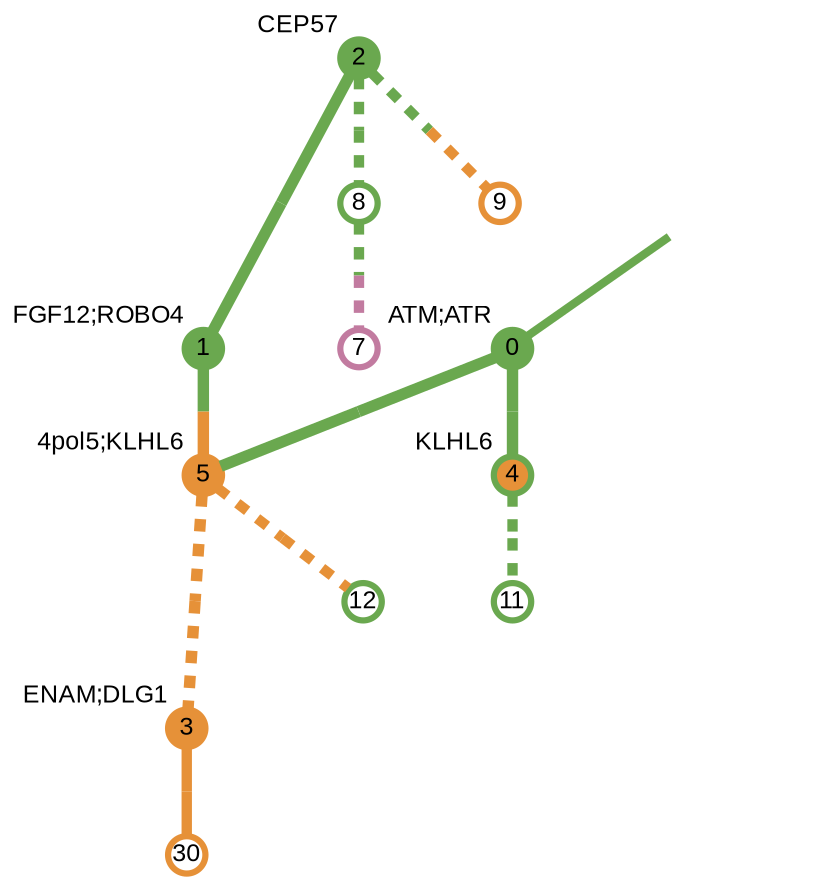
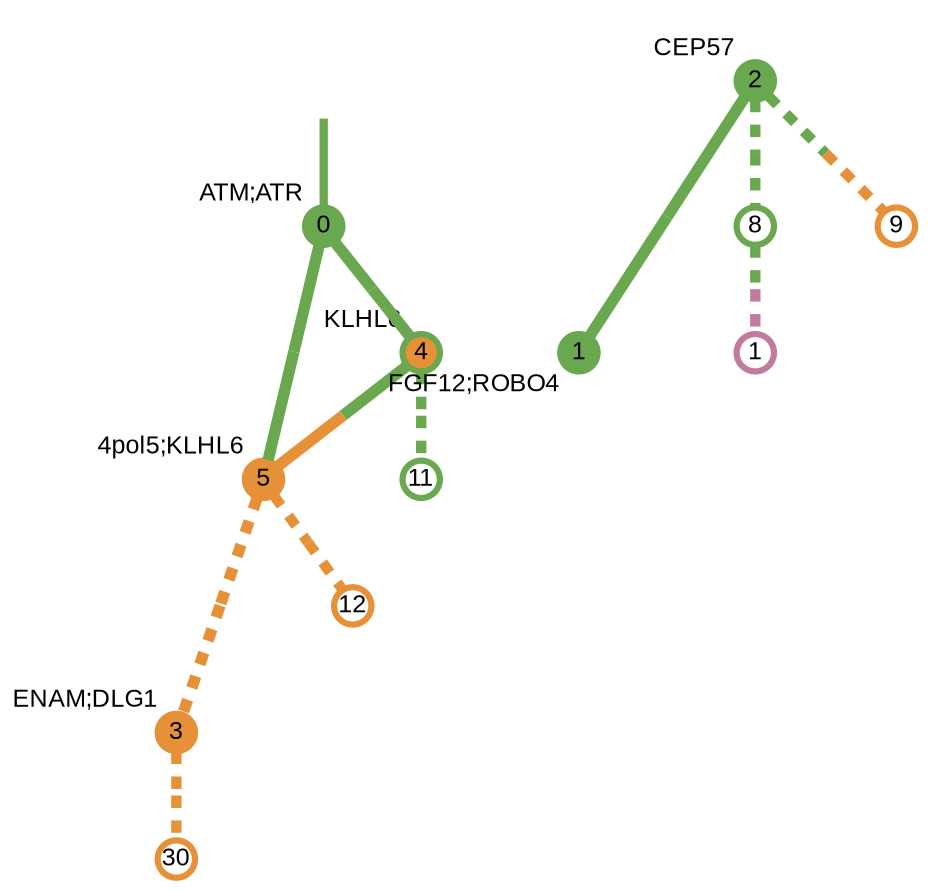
node "7": label "7" -> "1"
edge "1 FGF12;ROBO4" -> "5 4pol5;KLHL6": now "4 KLHL6" -> "5 4pol5;KLHL6"
node "12": color #6aa84fff -> #e69138ff
edge "3 ENAM;DLG1" -> "30": style solid -> dashed
